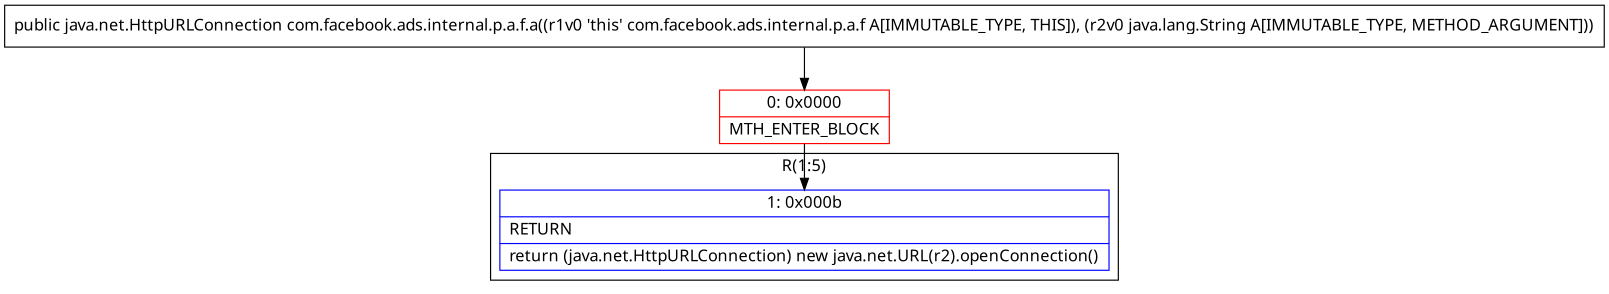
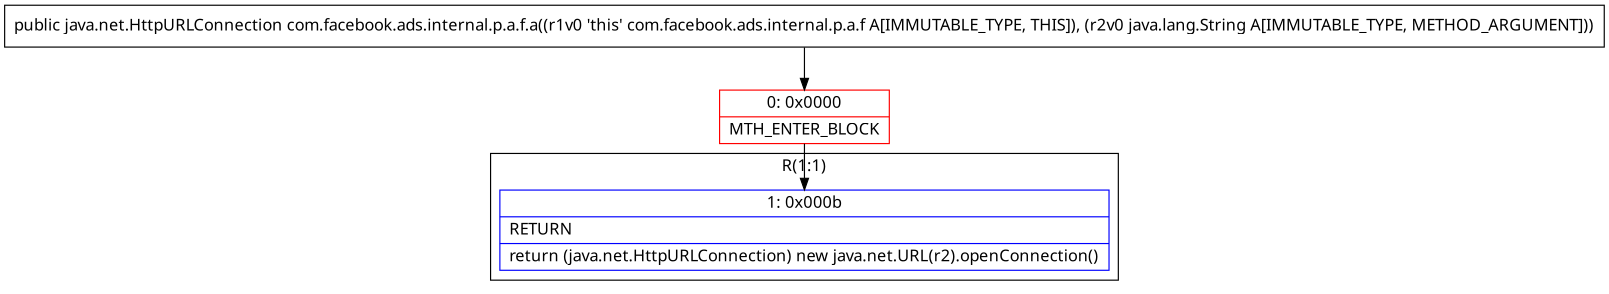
cluster "R(1:5)": label "R(1:5)" -> "R(1:1)"
